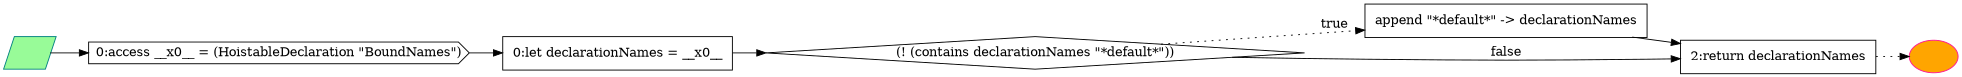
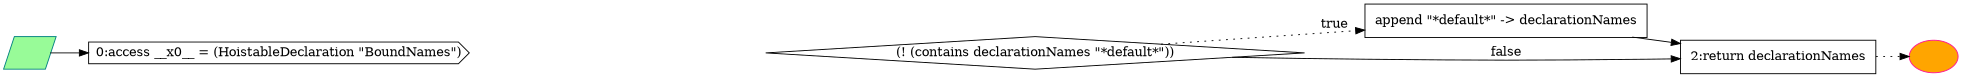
node "0:let declarationNames = __x0__": removed
